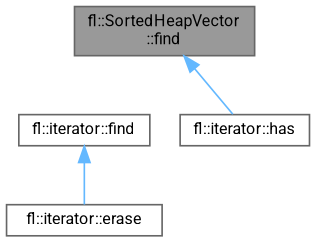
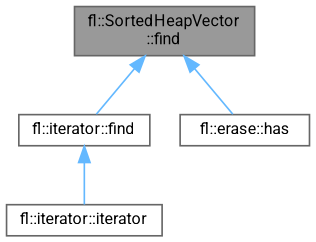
edge "fl::iterator::find" -> "fl::SortedHeapVector ::find": added
node "fl::iterator::has": label "fl::iterator::has" -> "fl::erase::has"
node "fl::iterator::erase": label "fl::iterator::erase" -> "fl::iterator::iterator"
